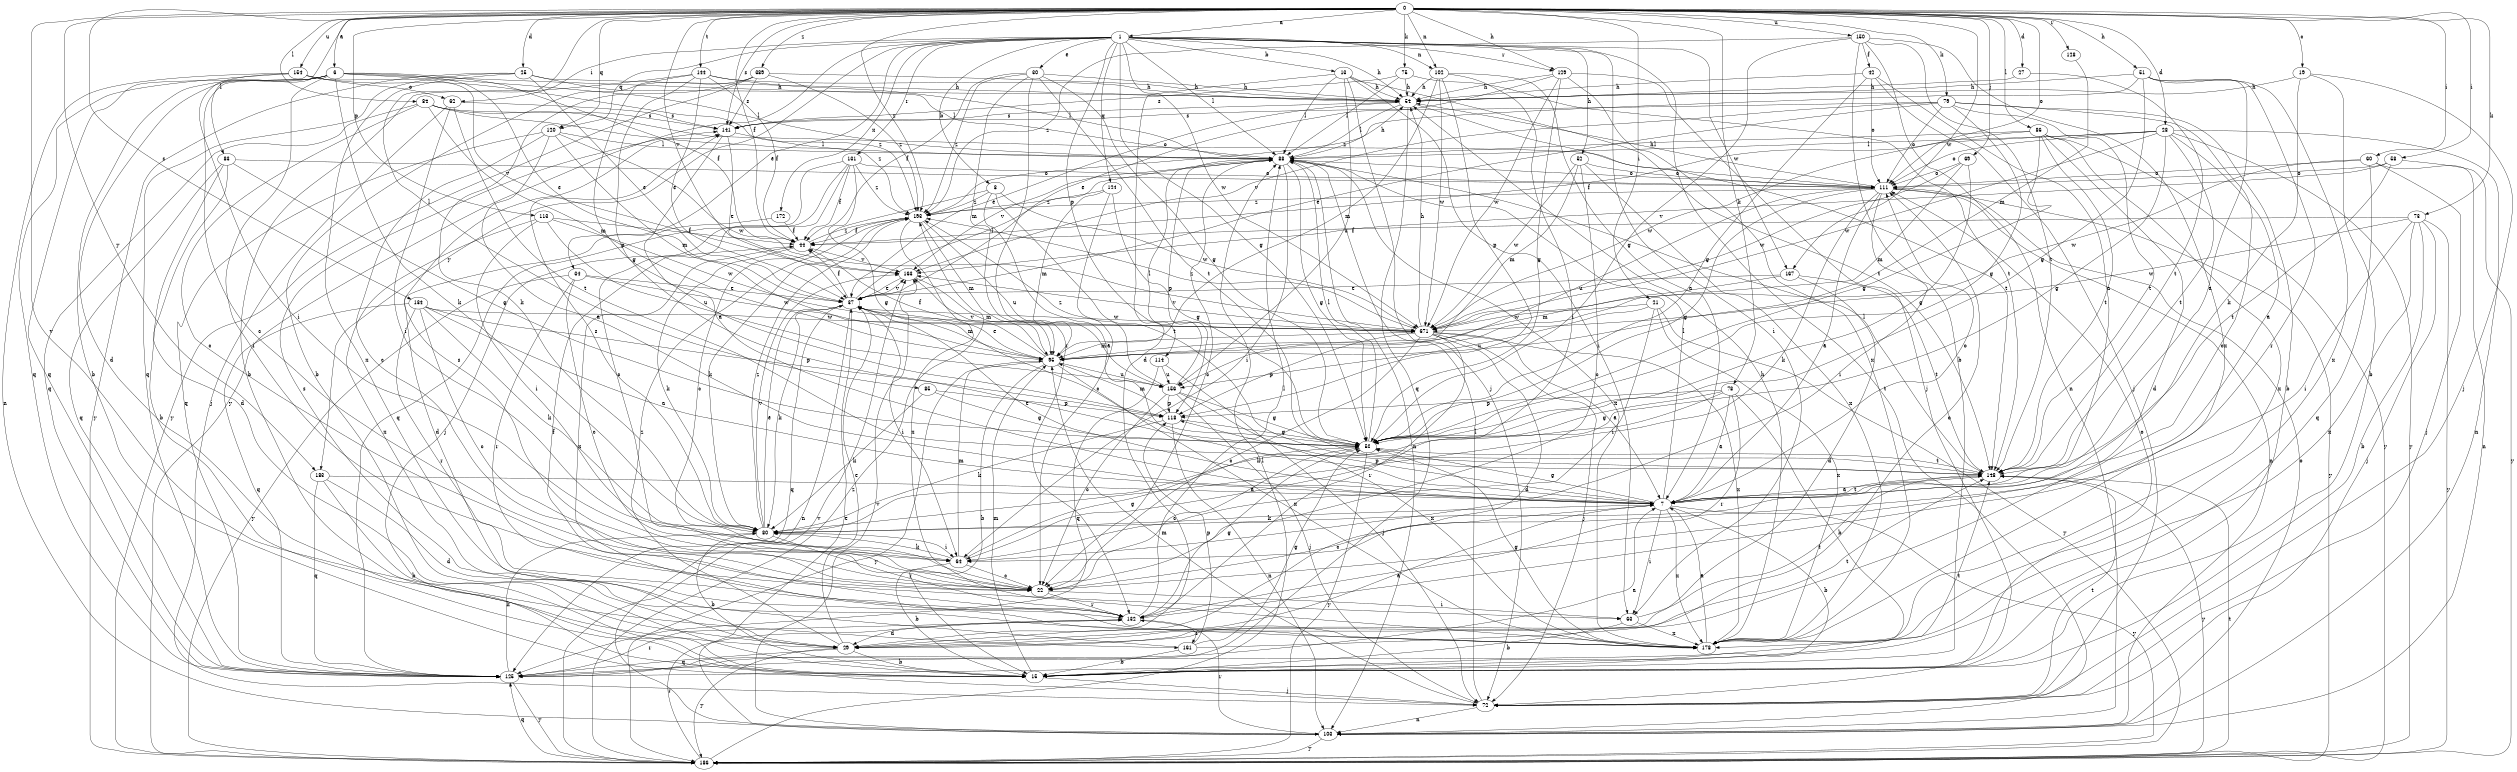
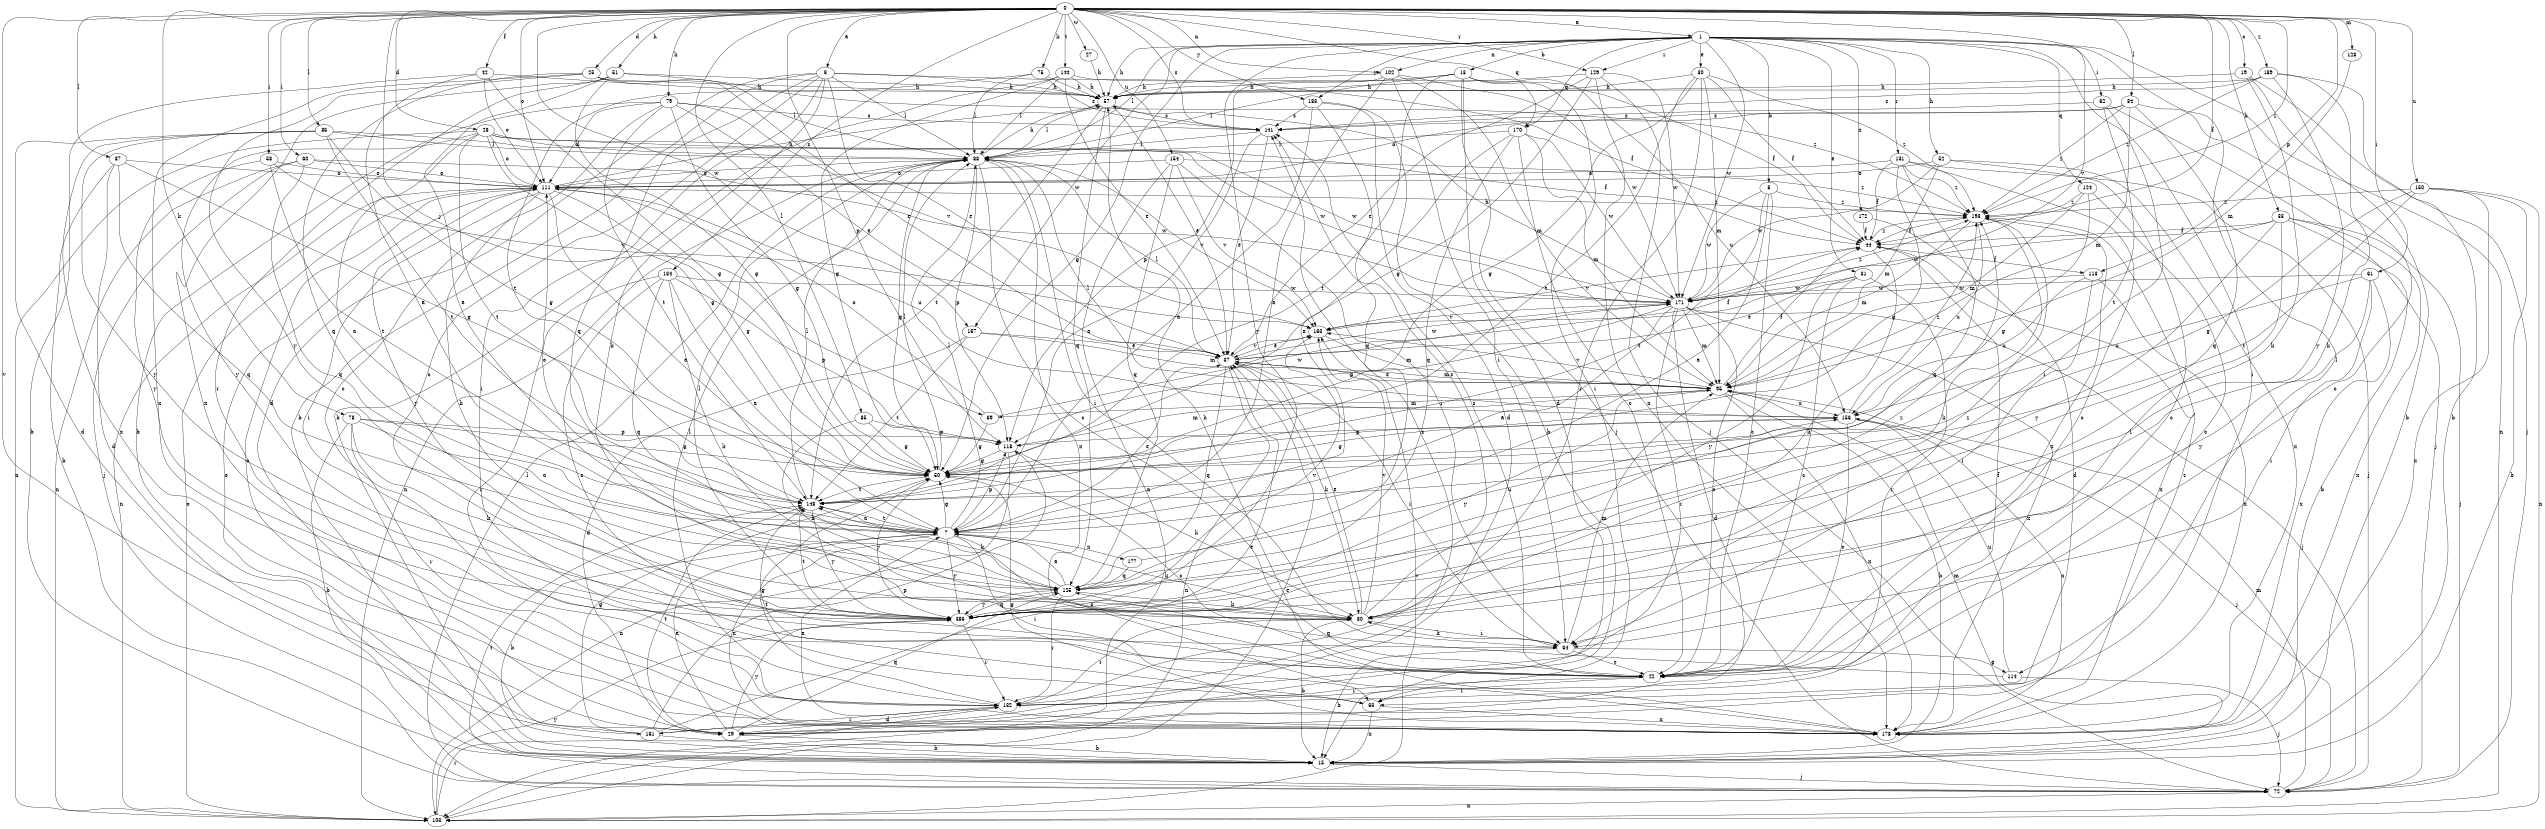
edge "0" -> "128": label "r" -> "m"
edge "0" -> "129": label "h" -> "r"
edge "0" -> "27": label "d" -> "w"
edge "150" -> "42": now "0" -> "42"
node "389": label "389" -> "189"
edge "154" -> "62": now "154" -> "111"
node "54": label "54" -> "57"
edge "183" -> "141": added, label "s"
node "120": label "120" -> "170"
node "83": label "83" -> "87"
edge "1" -> "114": label "p" -> "l"
node "73": label "73" -> "33"
edge "27" -> "148": removed, label "t"
edge "113" -> "44": reversed
node "34": label "34" -> "31"
node "21": label "21" -> "61"
edge "69" -> "95": reversed
edge "144" -> "118": now "0" -> "118"
node "671": label "671" -> "171"
edge "1" -> "103": label "t" -> "n"
edge "42" -> "72": label "j" -> "b"
edge "29" -> "37": now "161" -> "37"
edge "64" -> "50": now "64" -> "114"
node "177": added
edge "125" -> "148": label "t" -> "k"
edge "193" -> "178": now "193" -> "22"
edge "63" -> "15": label "b" -> "x"
node "186": label "186" -> "386"
